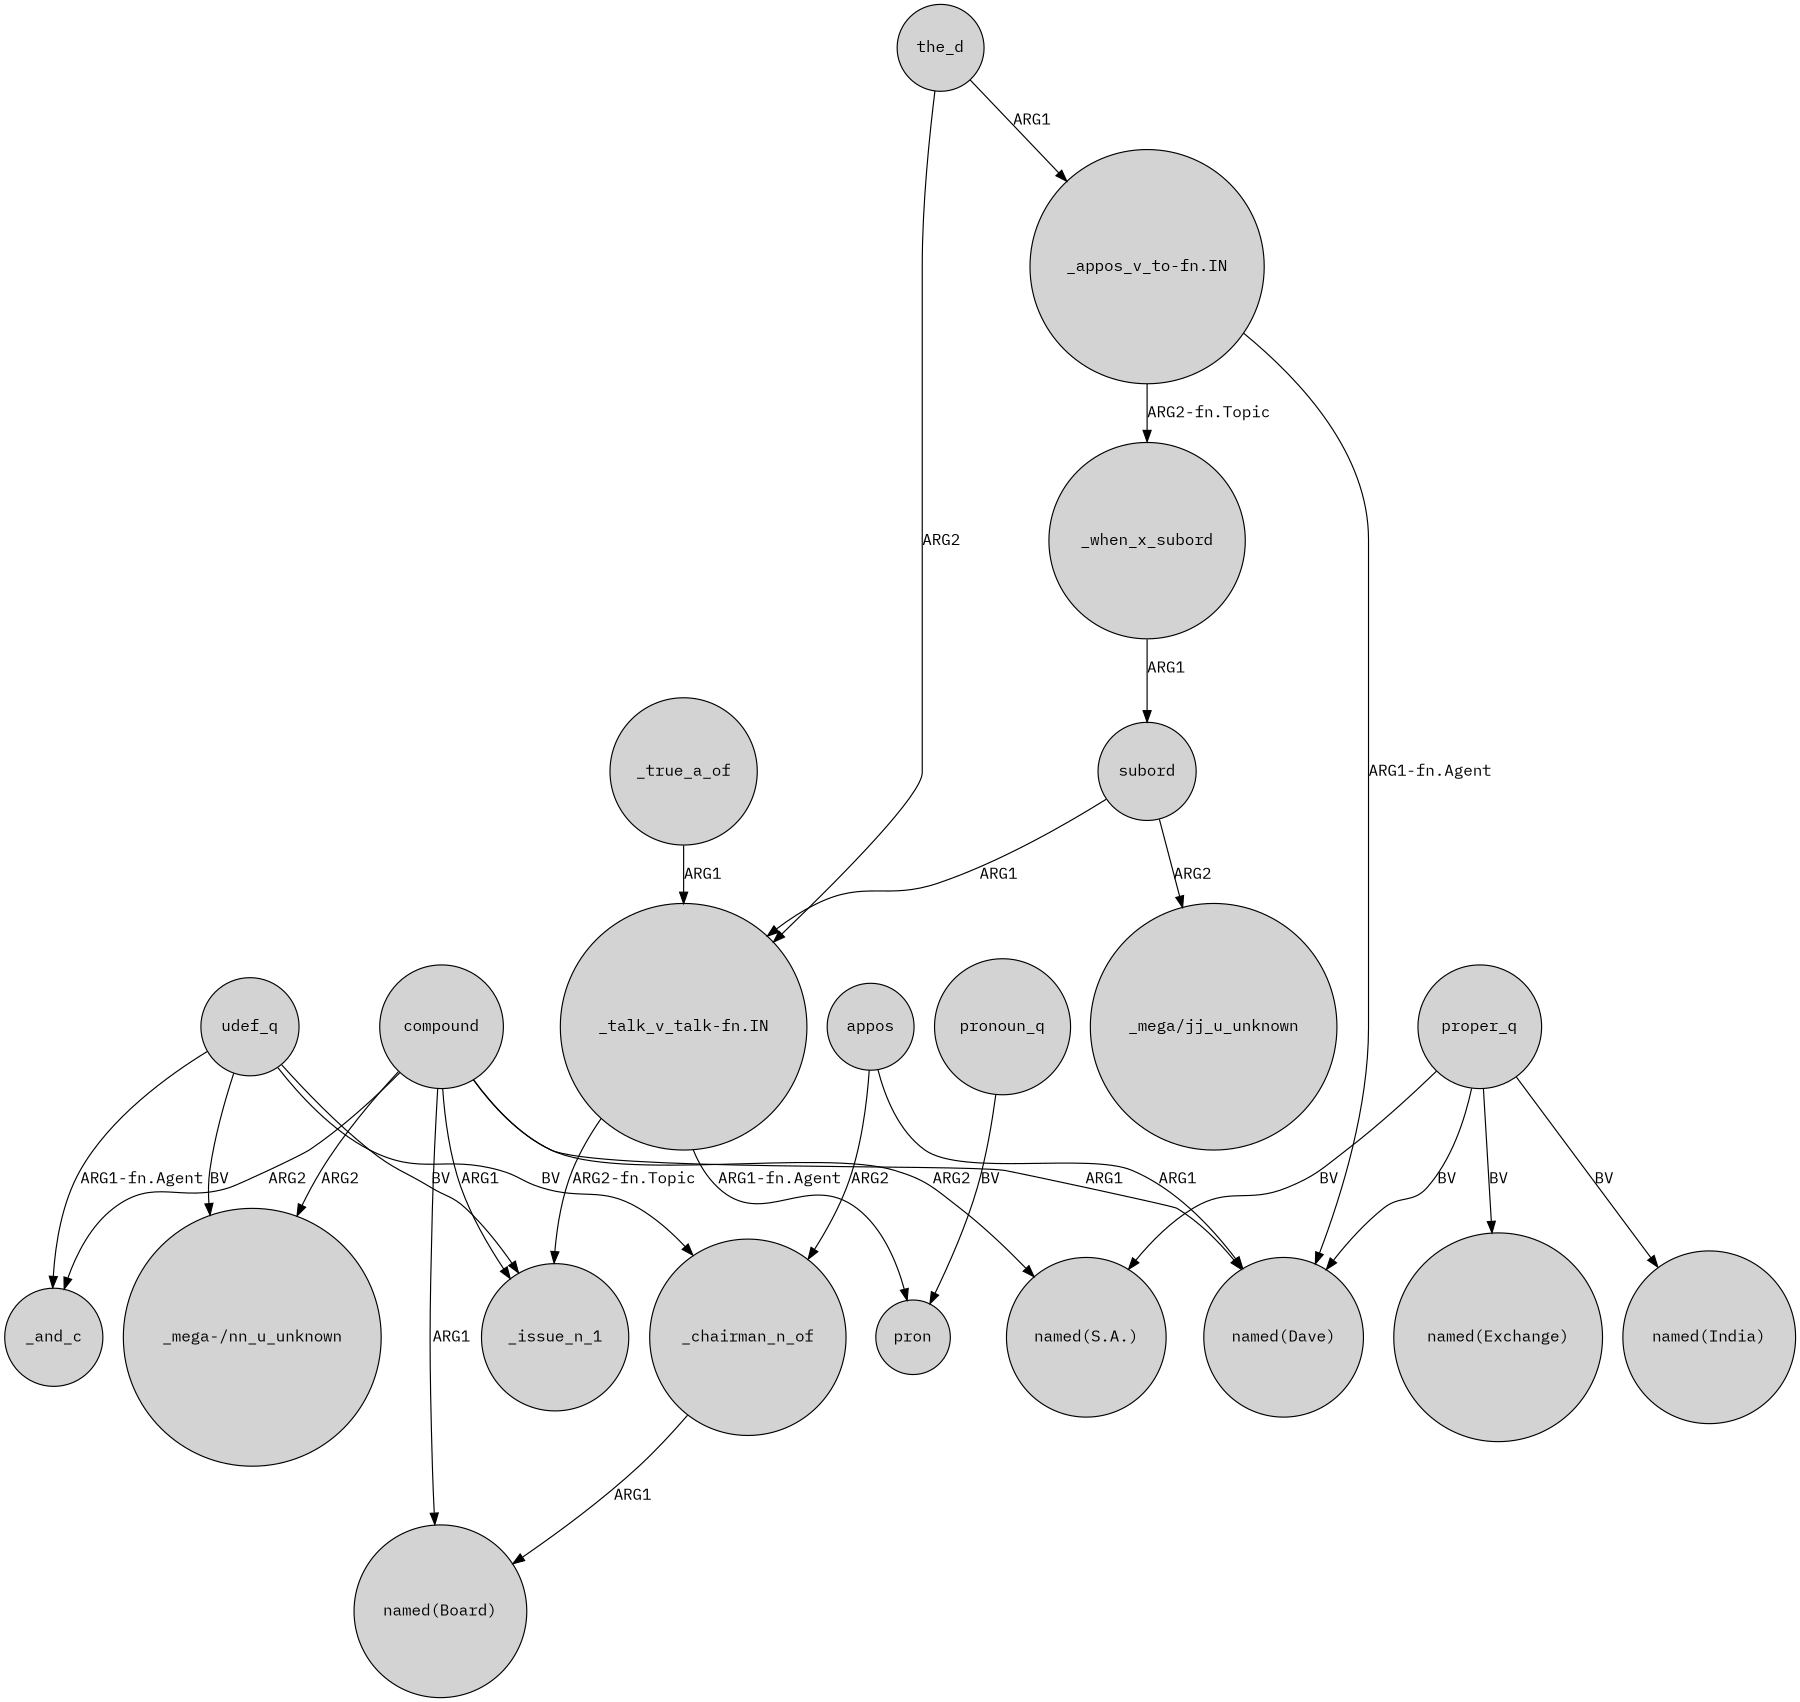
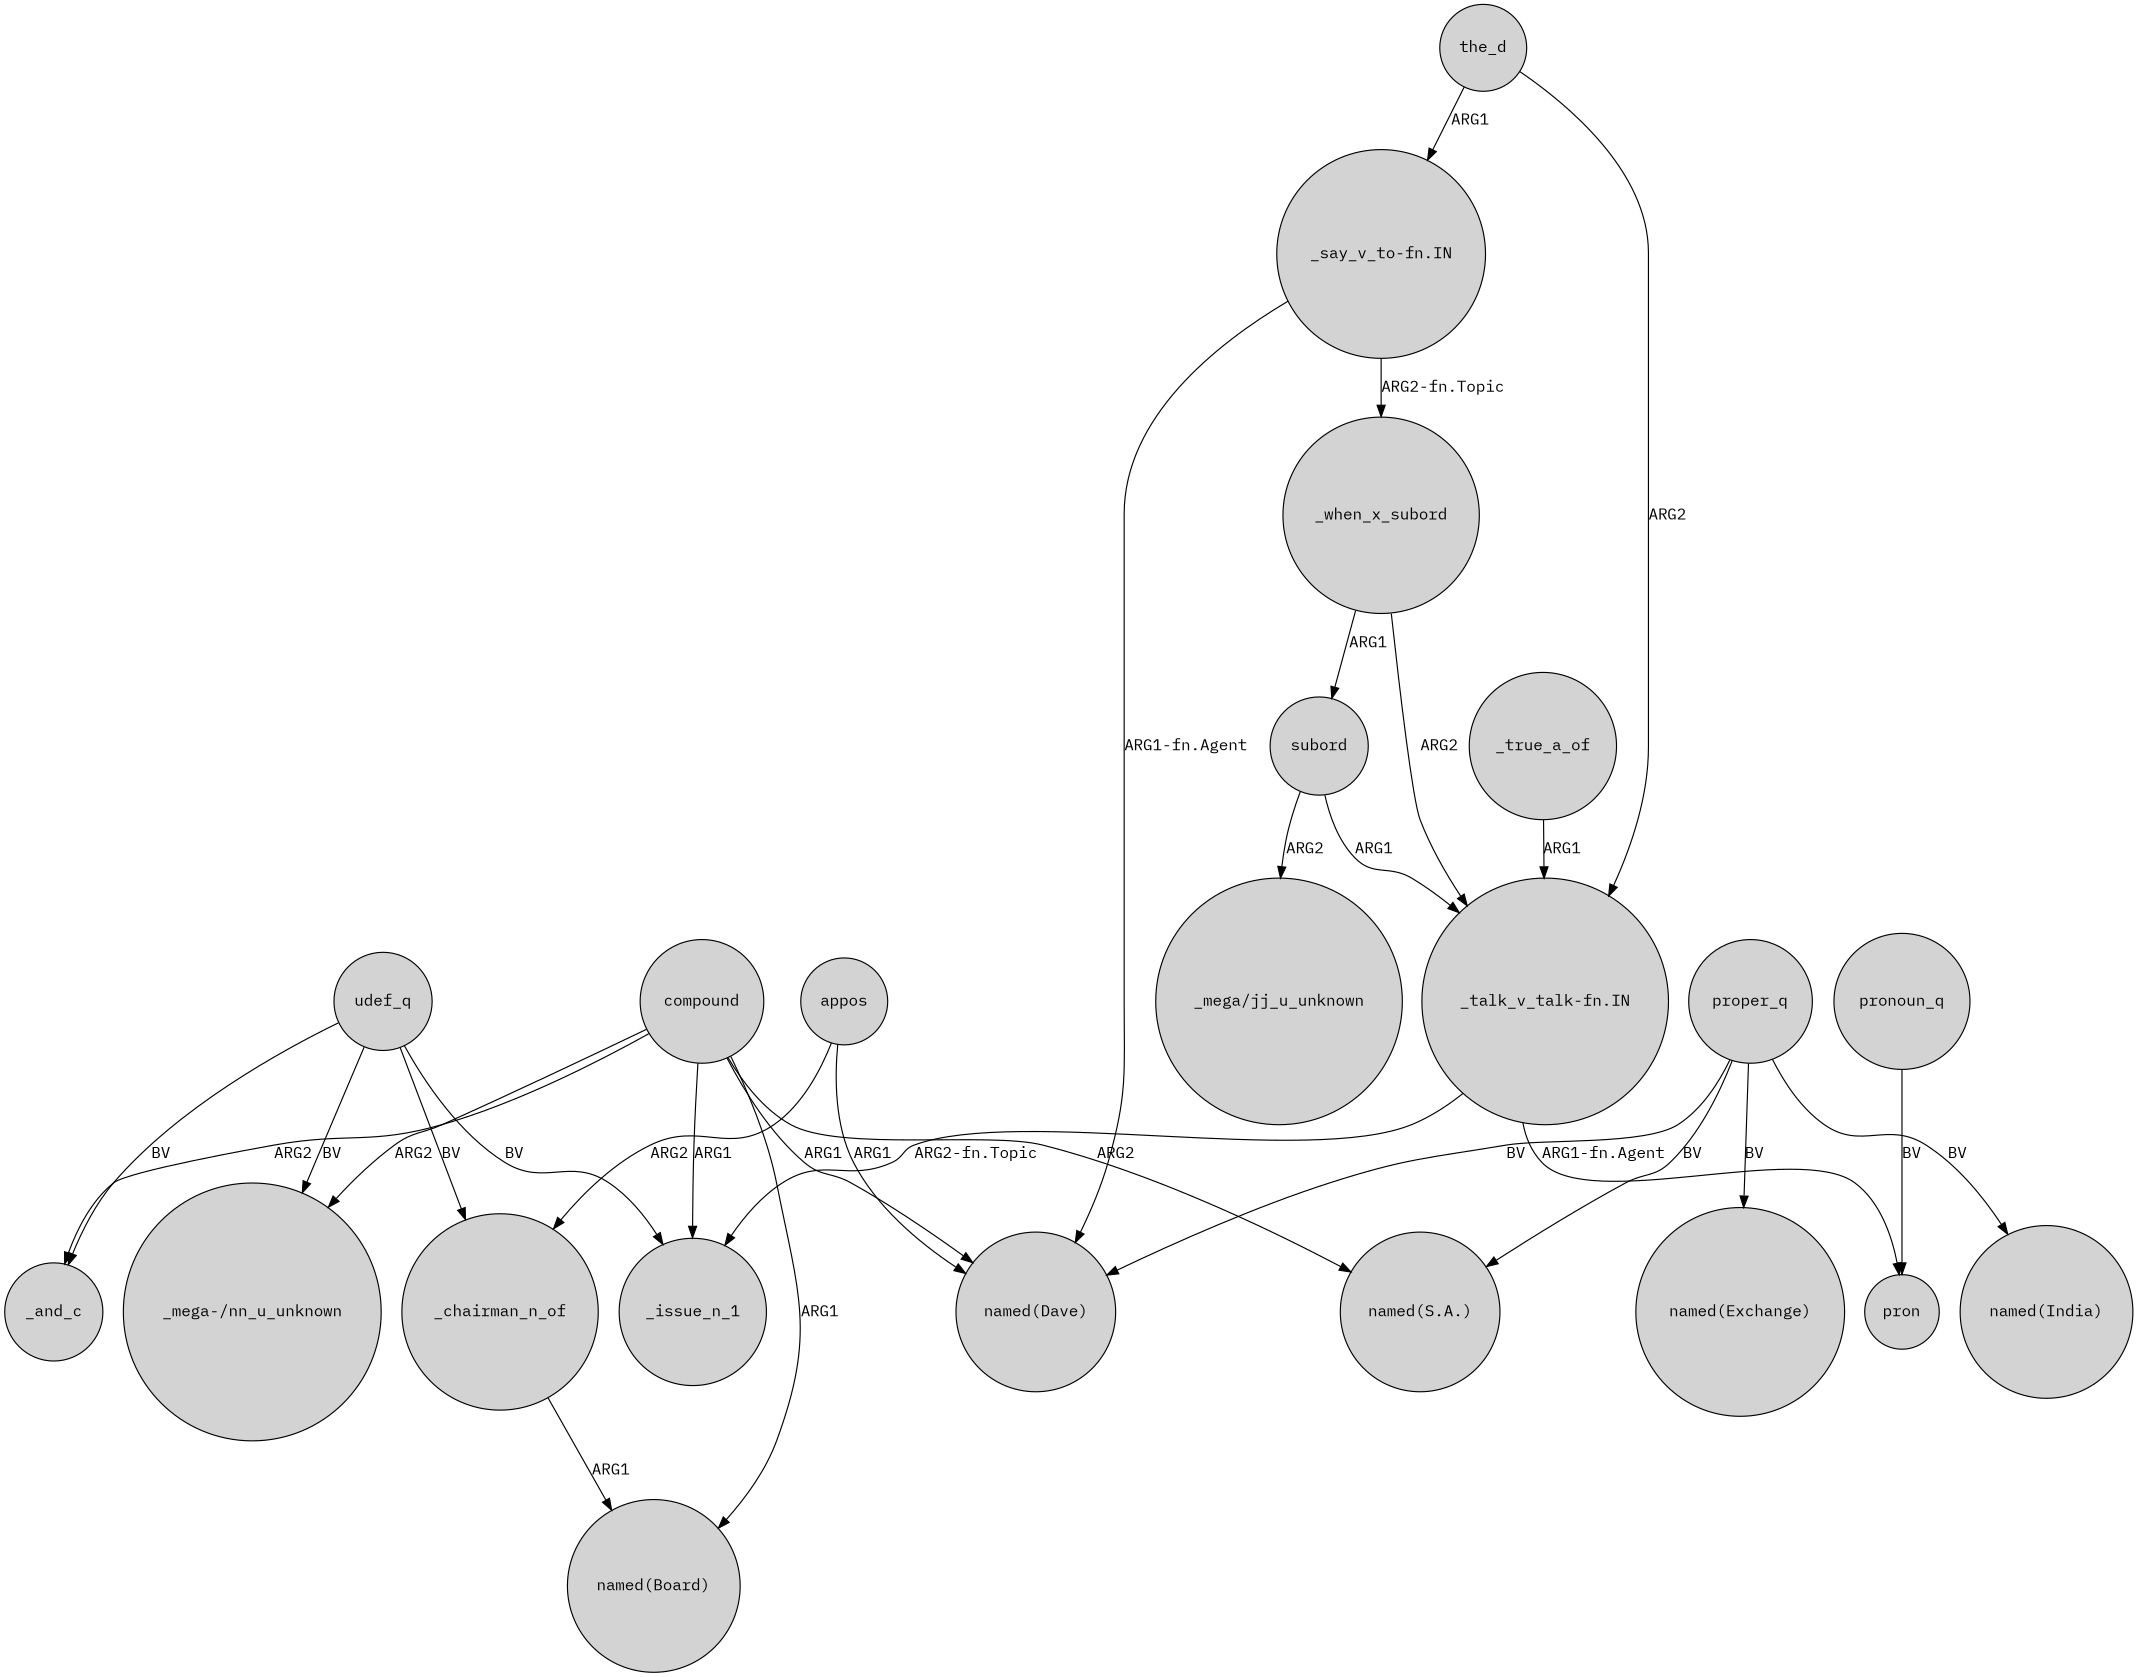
node "_appos_v_to-fn.IN": label "_appos_v_to-fn.IN" -> "_say_v_to-fn.IN"
edge "_when_x_subord" -> "_talk_v_talk-fn.IN": added, label "ARG2"
edge "udef_q" -> "_and_c": label "ARG1-fn.Agent" -> "BV"
